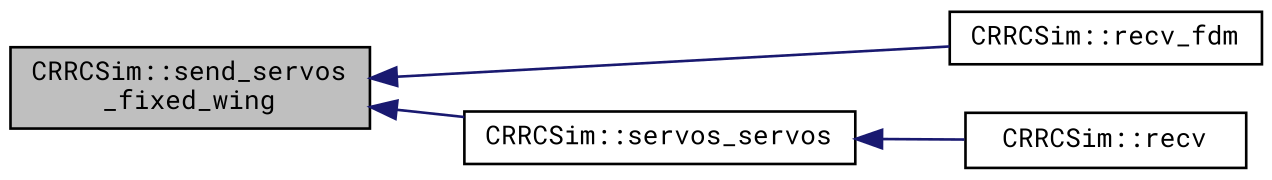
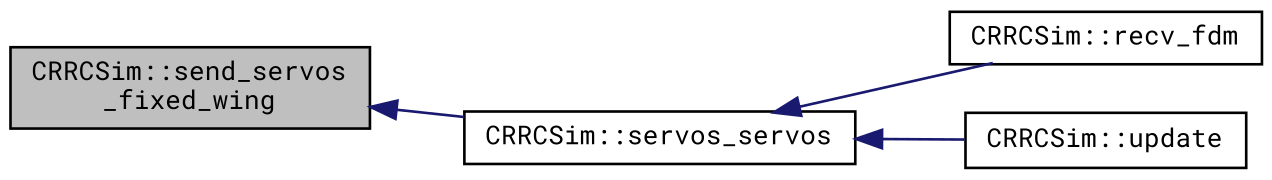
edge "CRRCSim::recv_fdm" -> "CRRCSim::send_servos _fixed_wing": now "CRRCSim::recv_fdm" -> "CRRCSim::servos_servos"
node "CRRCSim::recv": label "CRRCSim::recv" -> "CRRCSim::update"
